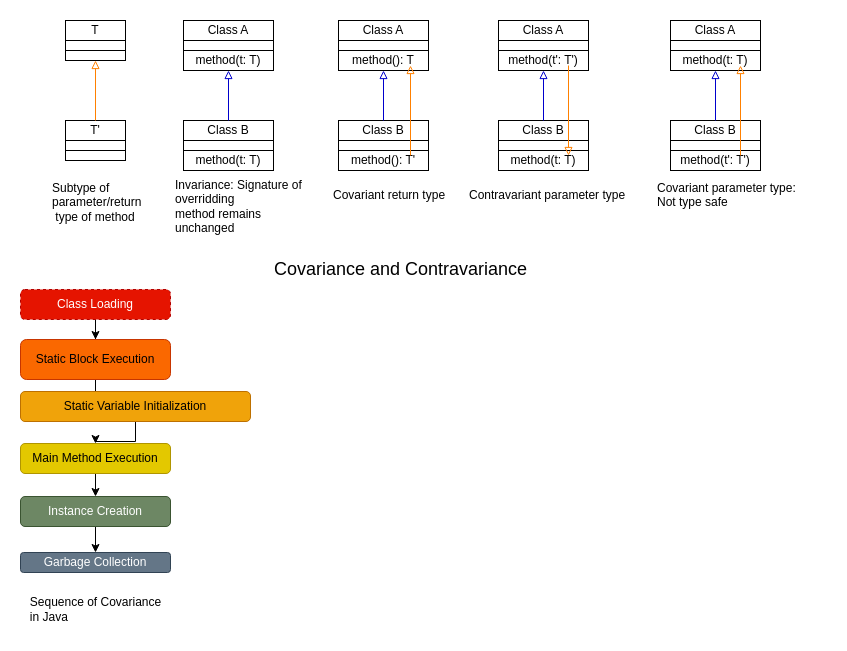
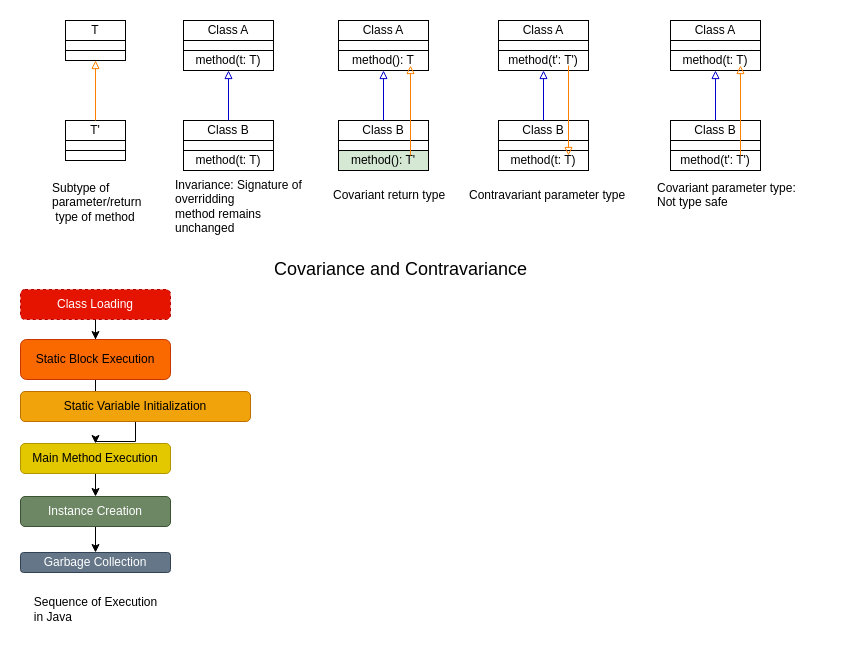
node "method(): T'": fillcolor #ffffff -> #d5e8d4
node "Sequence of Covariance in Java": label "Sequence of Covariance in Java" -> "Sequence of Execution in Java"
